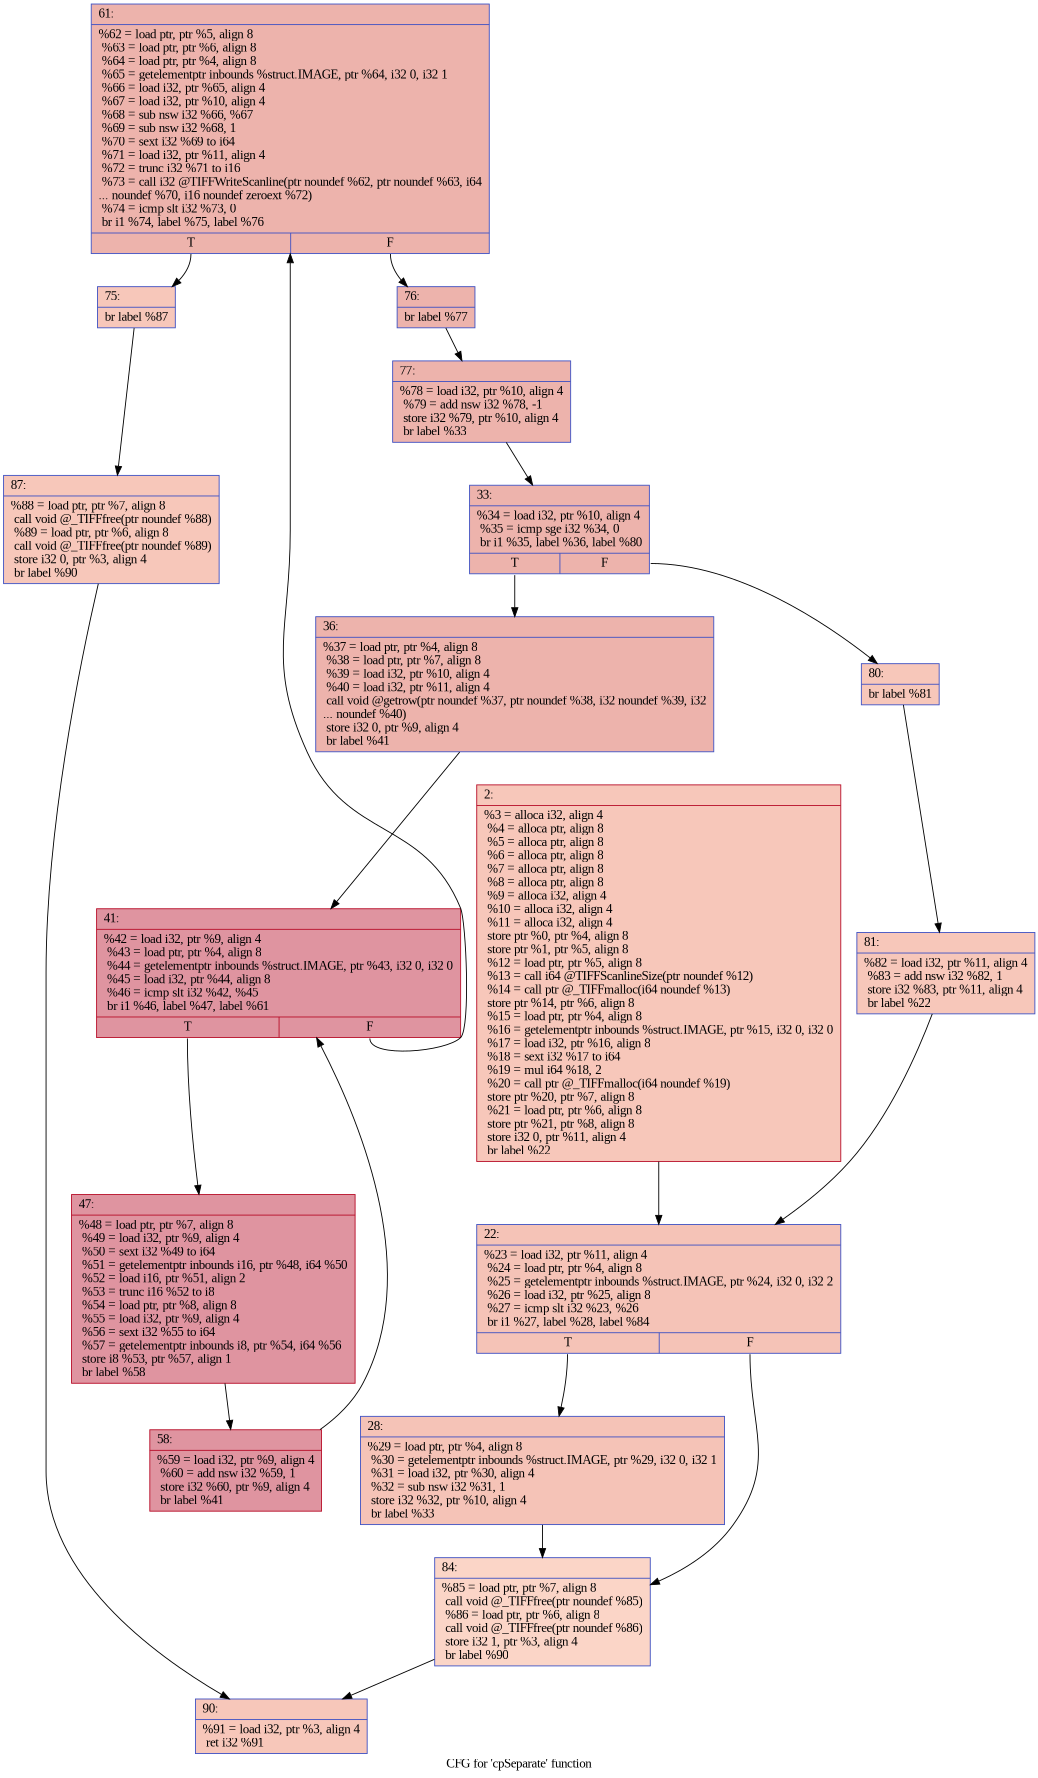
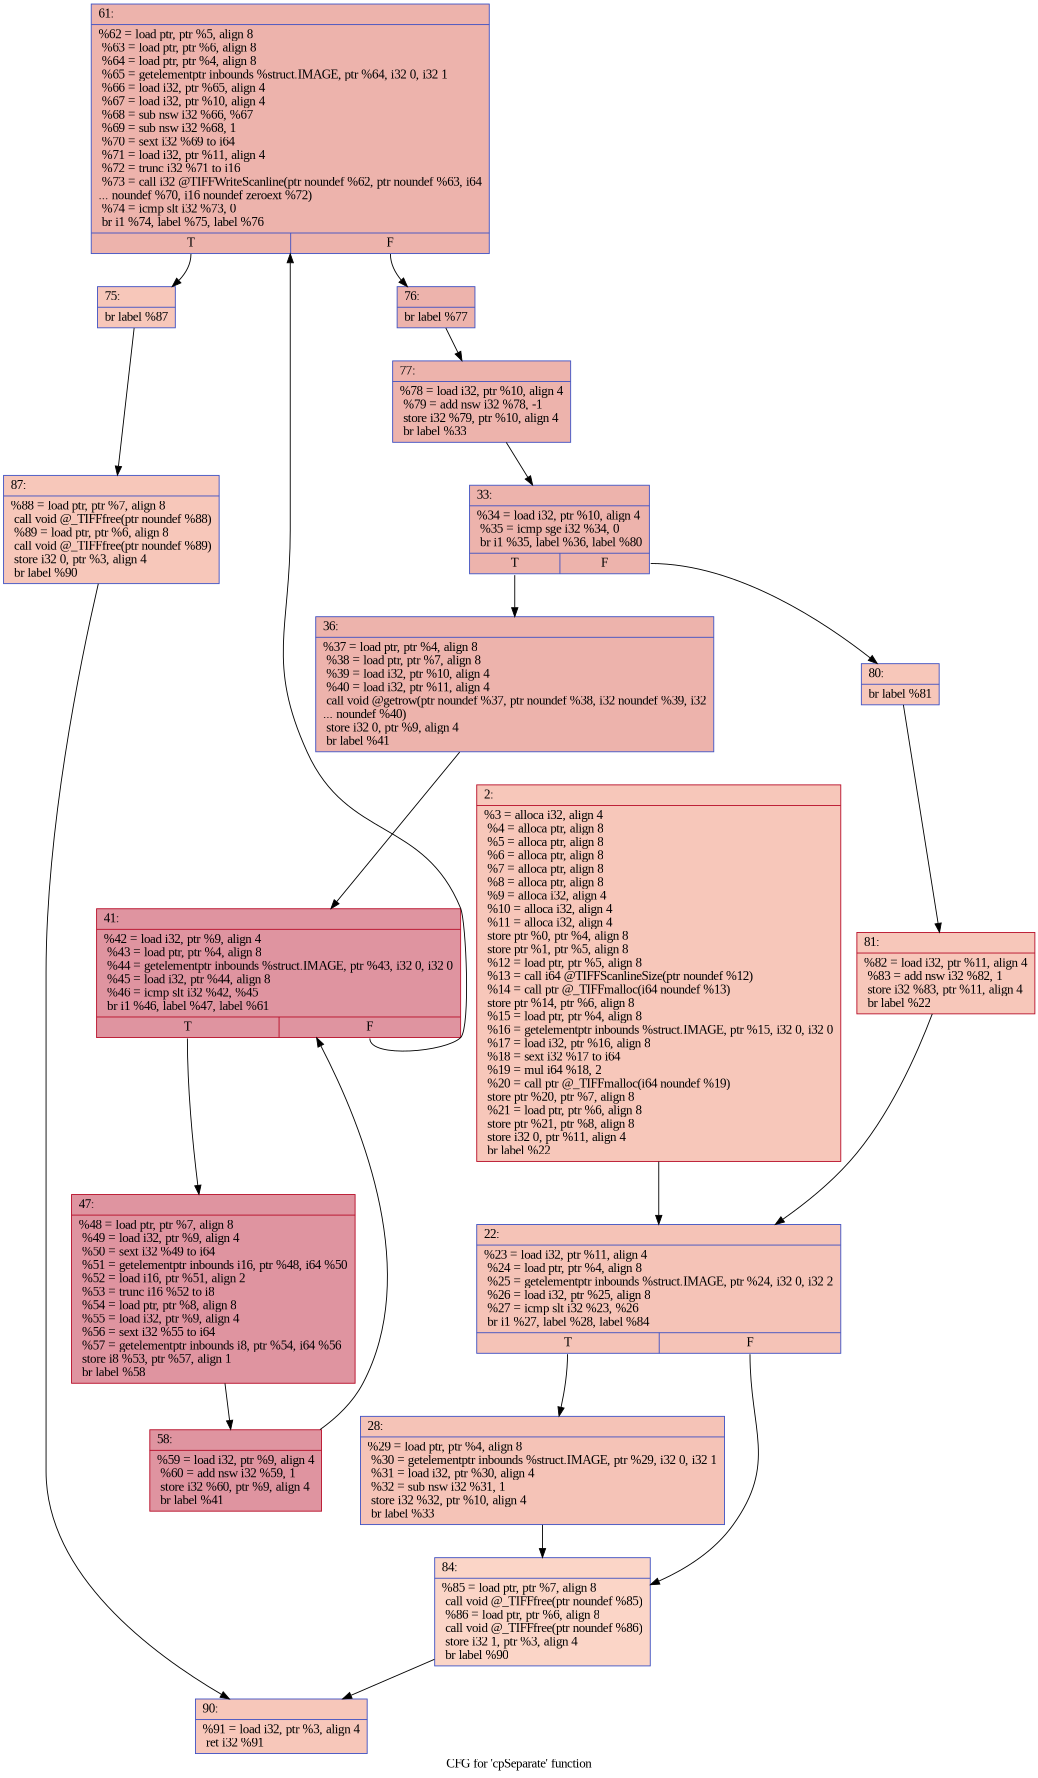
node "81:": color #3d50c3ff -> #b70d28ff
